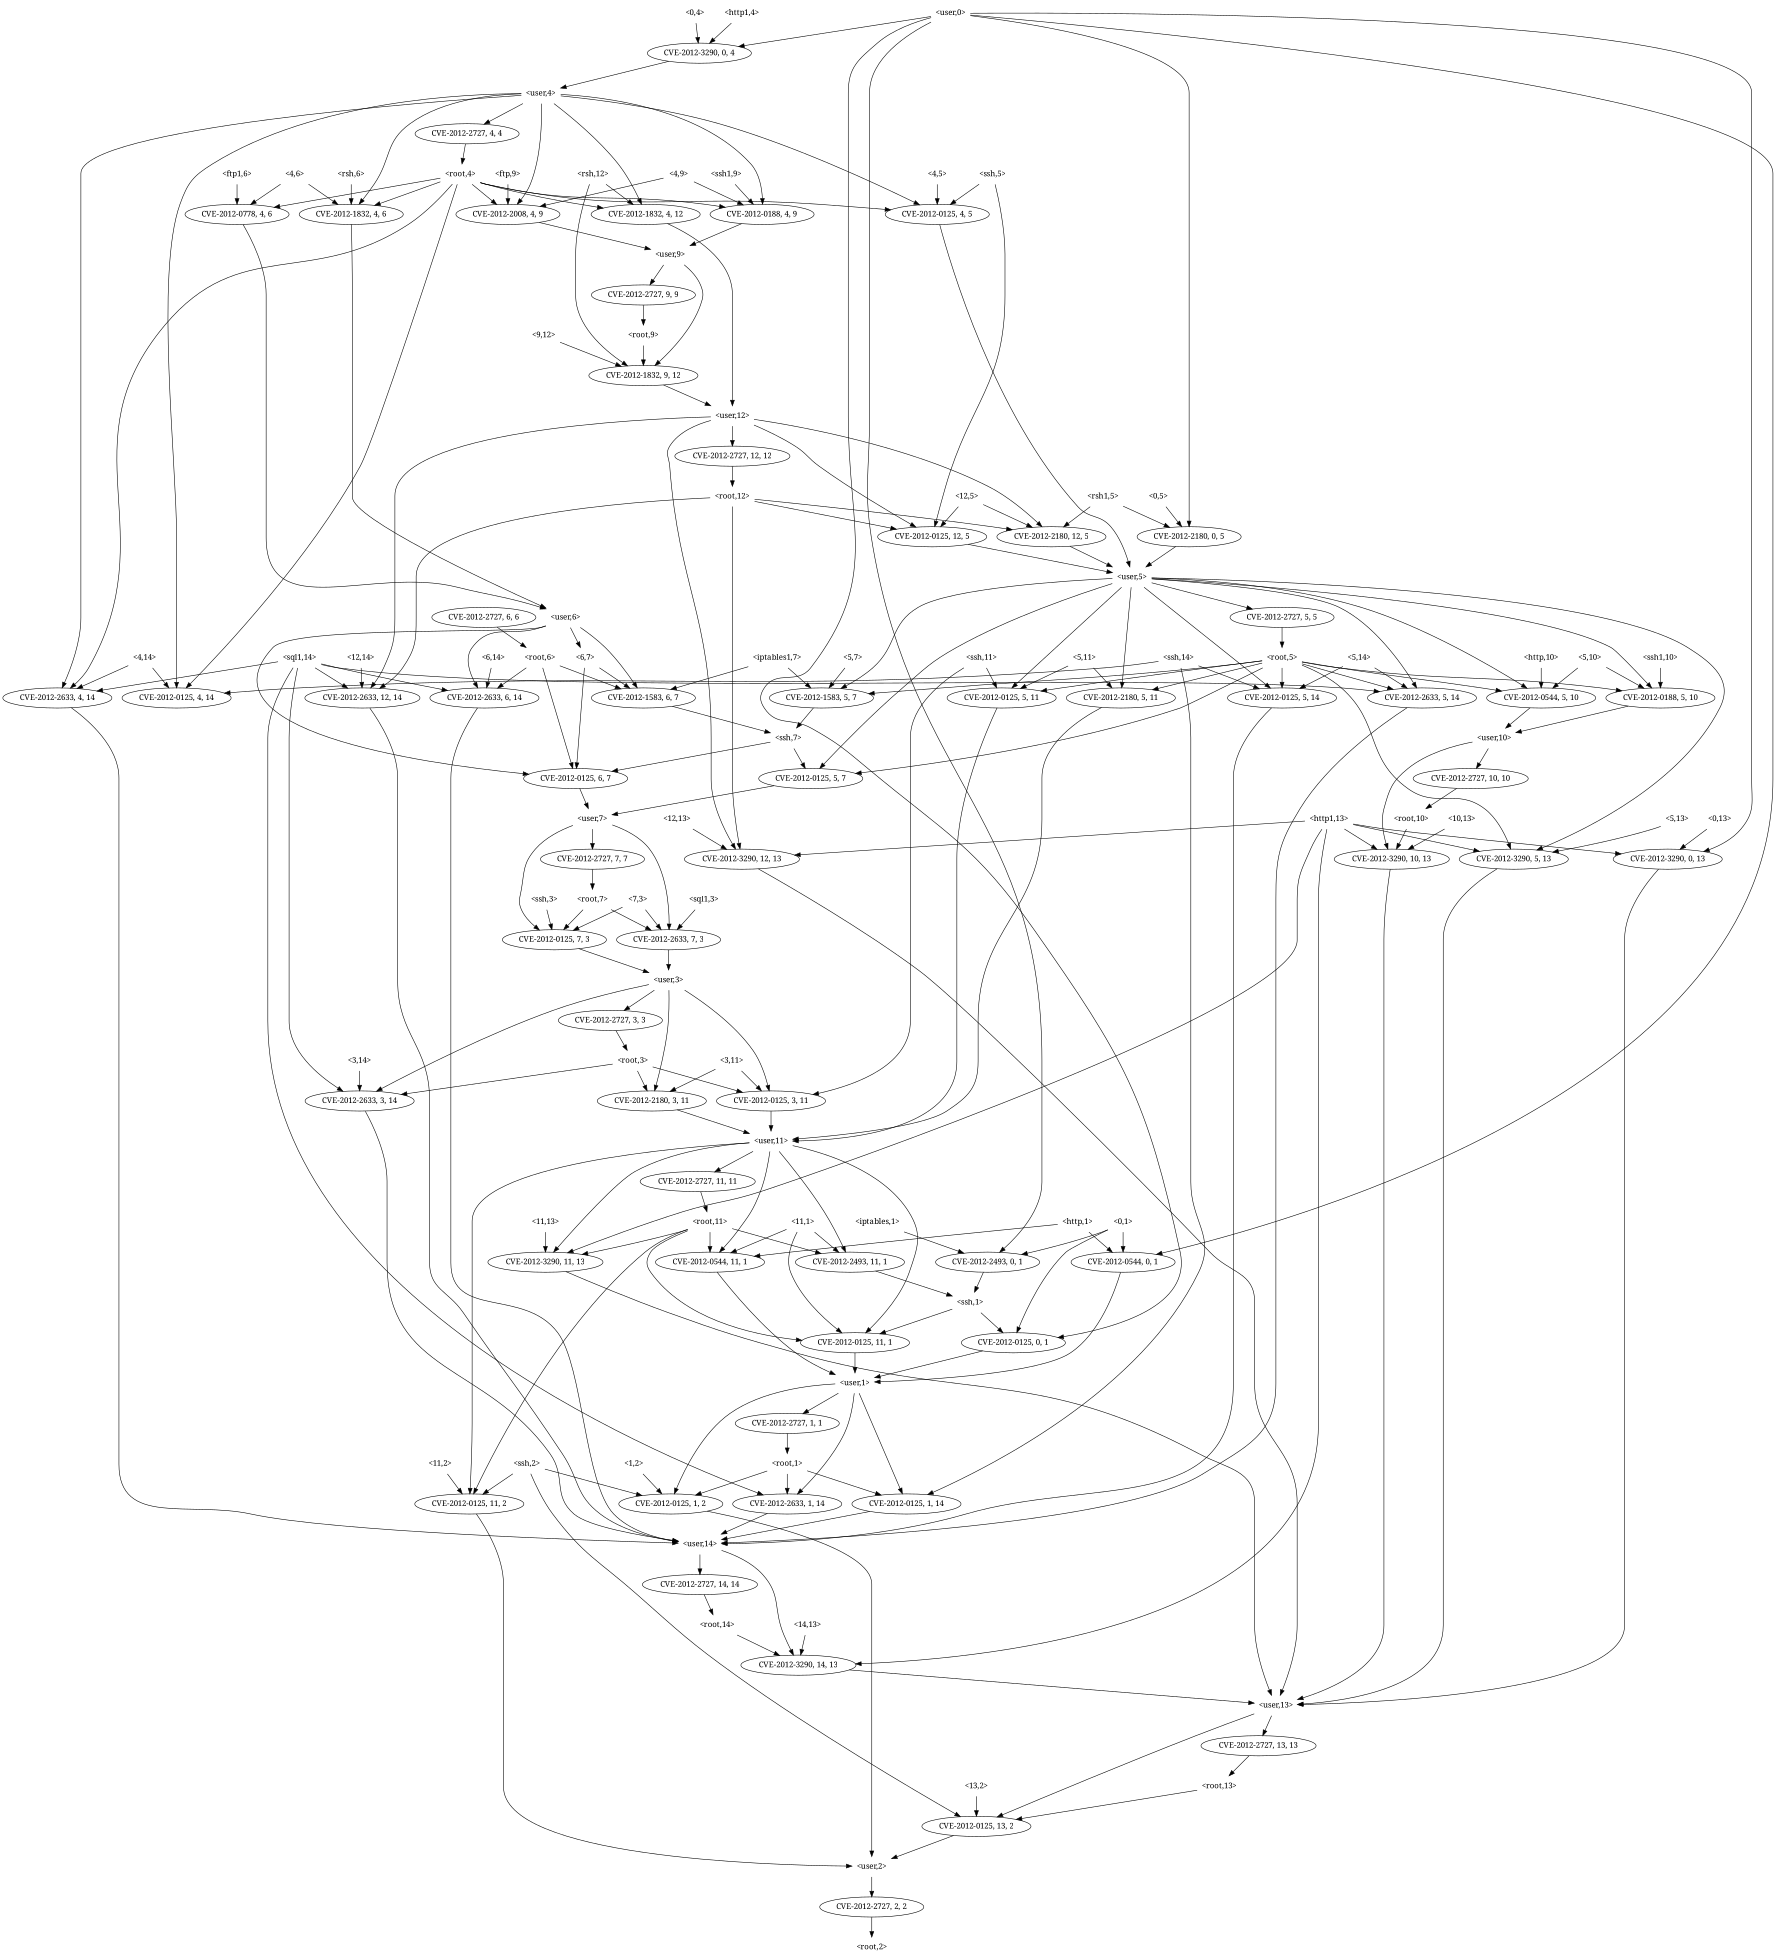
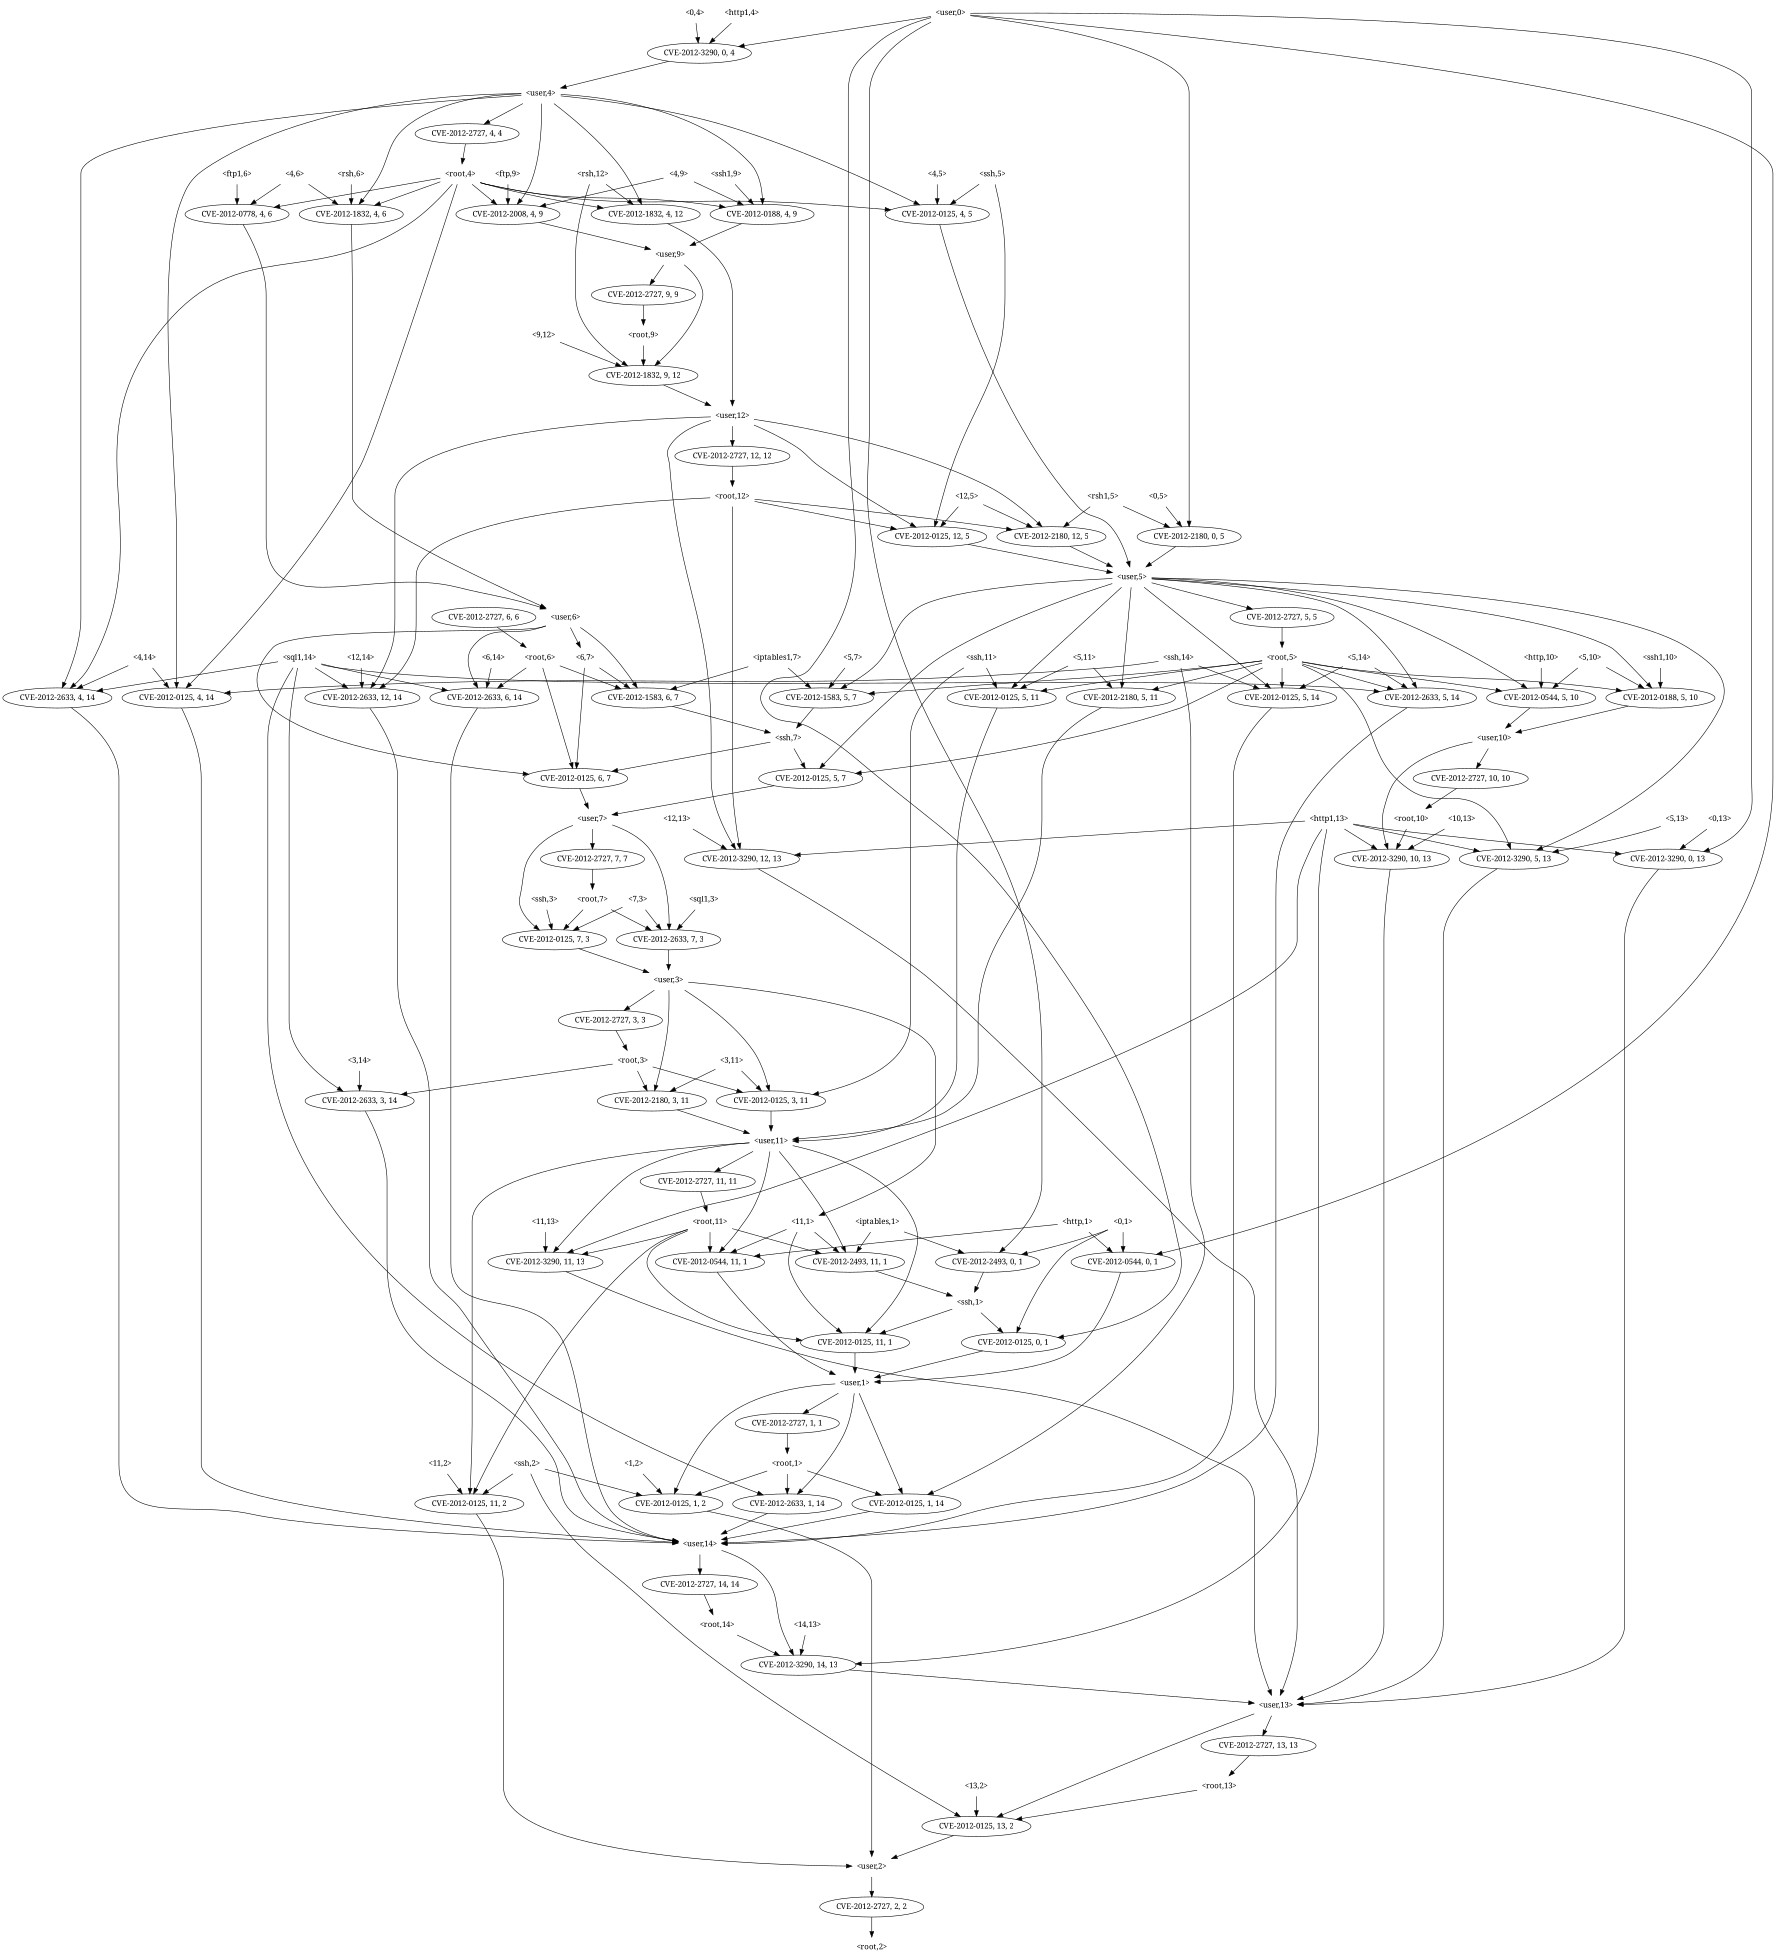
edge "<user,3>" -> "CVE-2012-2633, 3, 14": now "<user,3>" -> "<11,1>"
edge "<iptables,1>" -> "CVE-2012-2493, 11, 1": added
edge "CVE-2012-0125, 4, 14" -> "<user,14>": added
